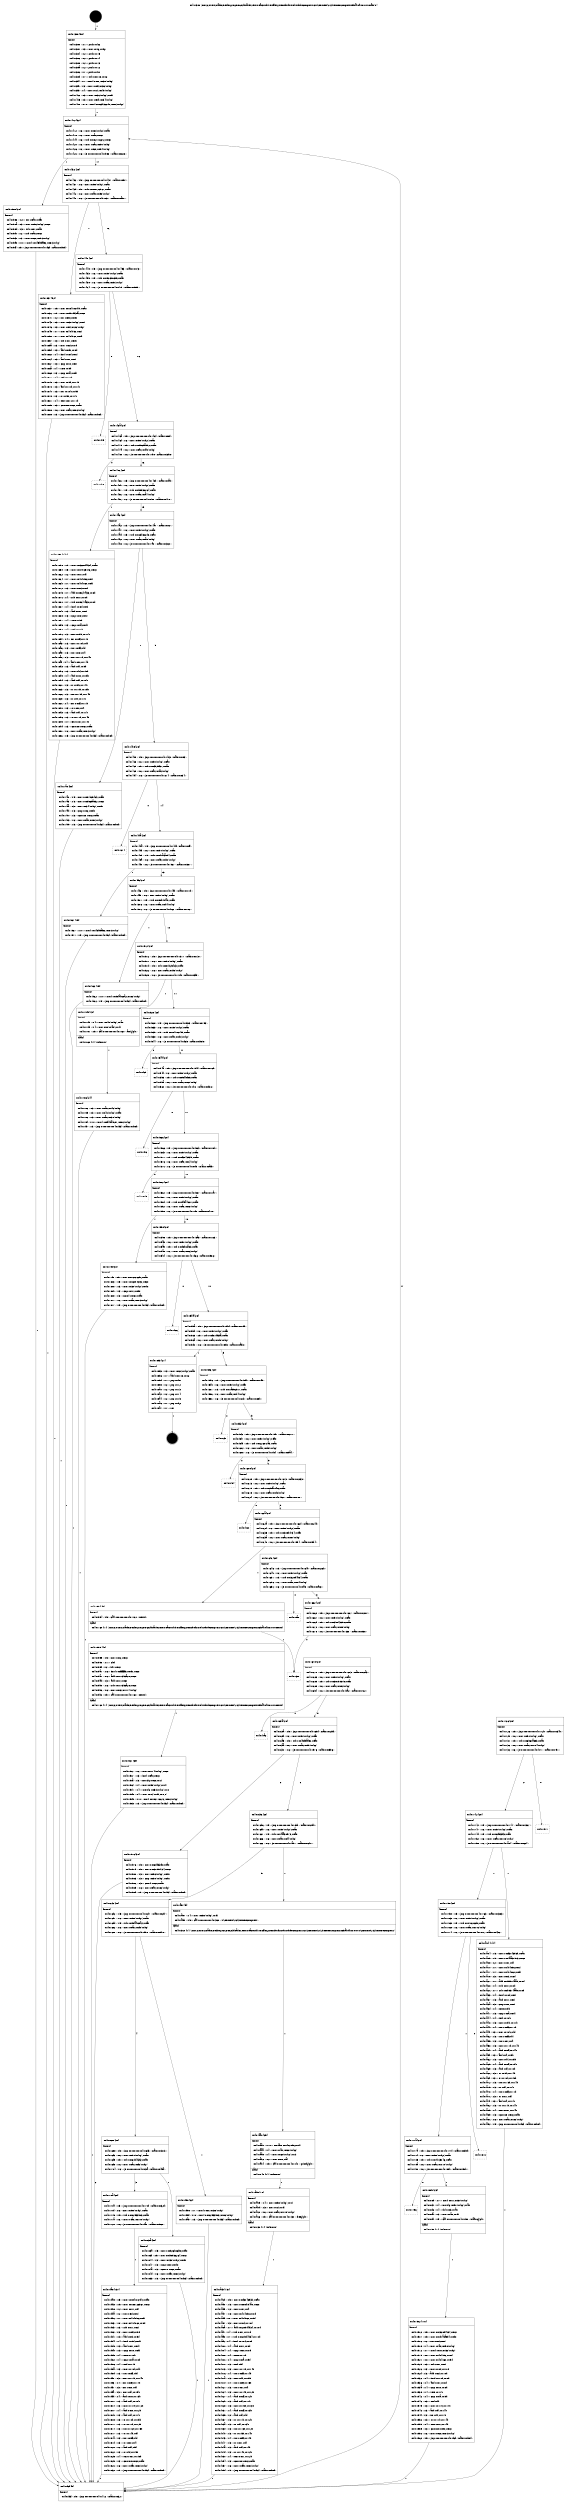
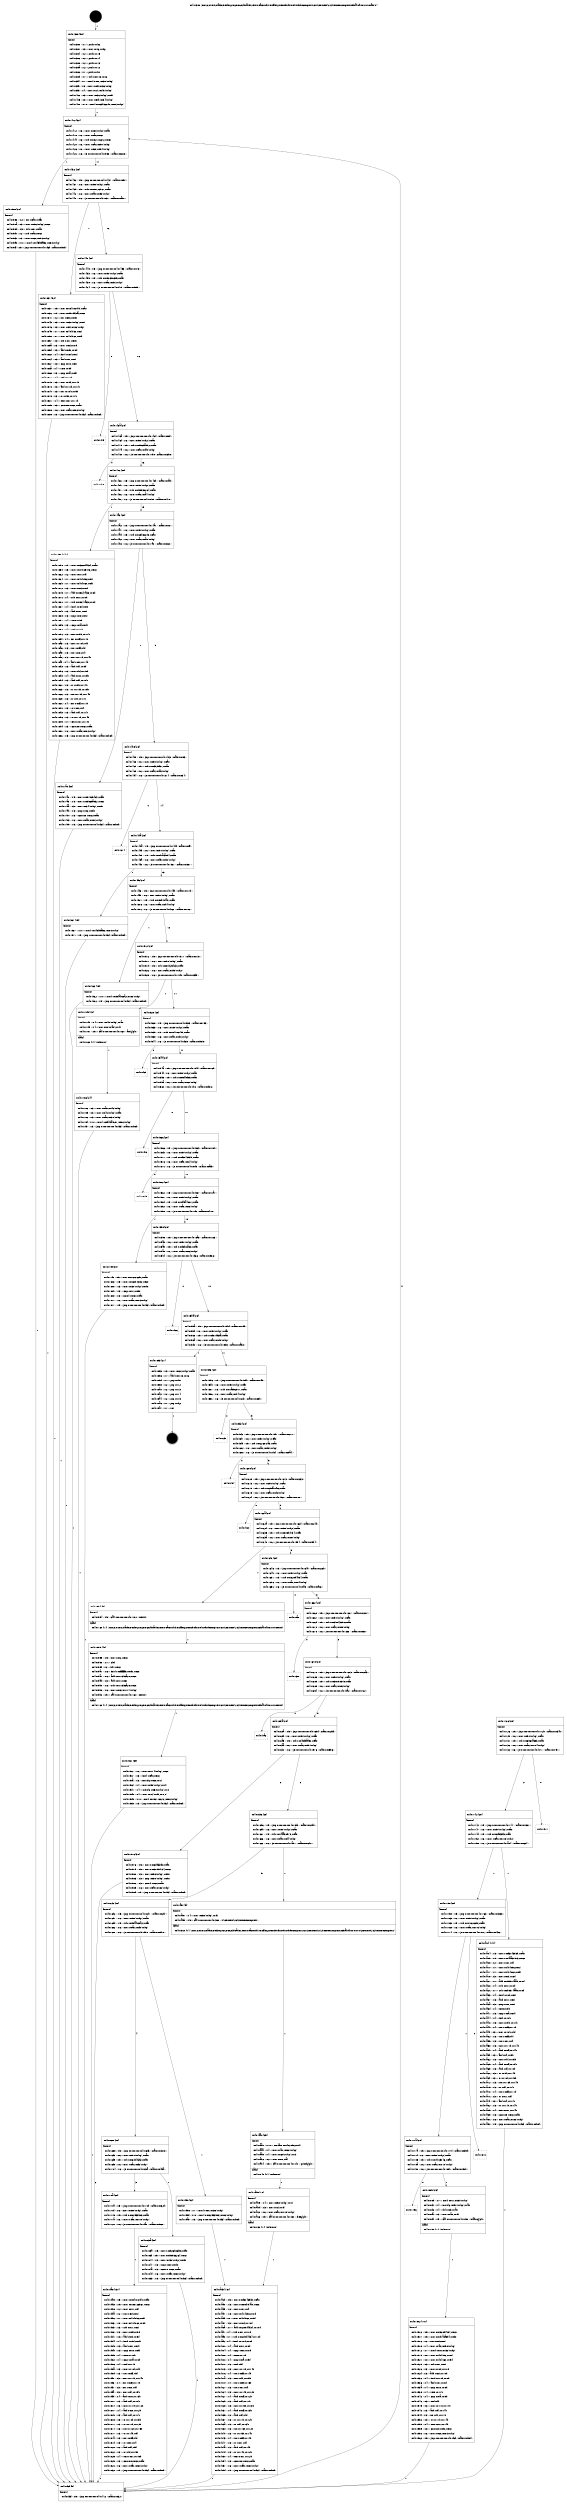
edge "0x4015ba [28]" -> "0x4015d6 [28]": label " 9" -> " 11"
edge "0x40162a [28]" -> "0x401646 [28]": added, label "8"
edge "0x401994 [5]" -> "0x401c38": now "0x401994 [5]" -> "0x401999 [40]"
edge "0x401662 [28]" -> "0x40167e [28]": added, label "8"
edge "0x401d98 [22]" -> "0x401f6f [5]": now "0x401d98 [22]" -> "0x401acb [151]"
